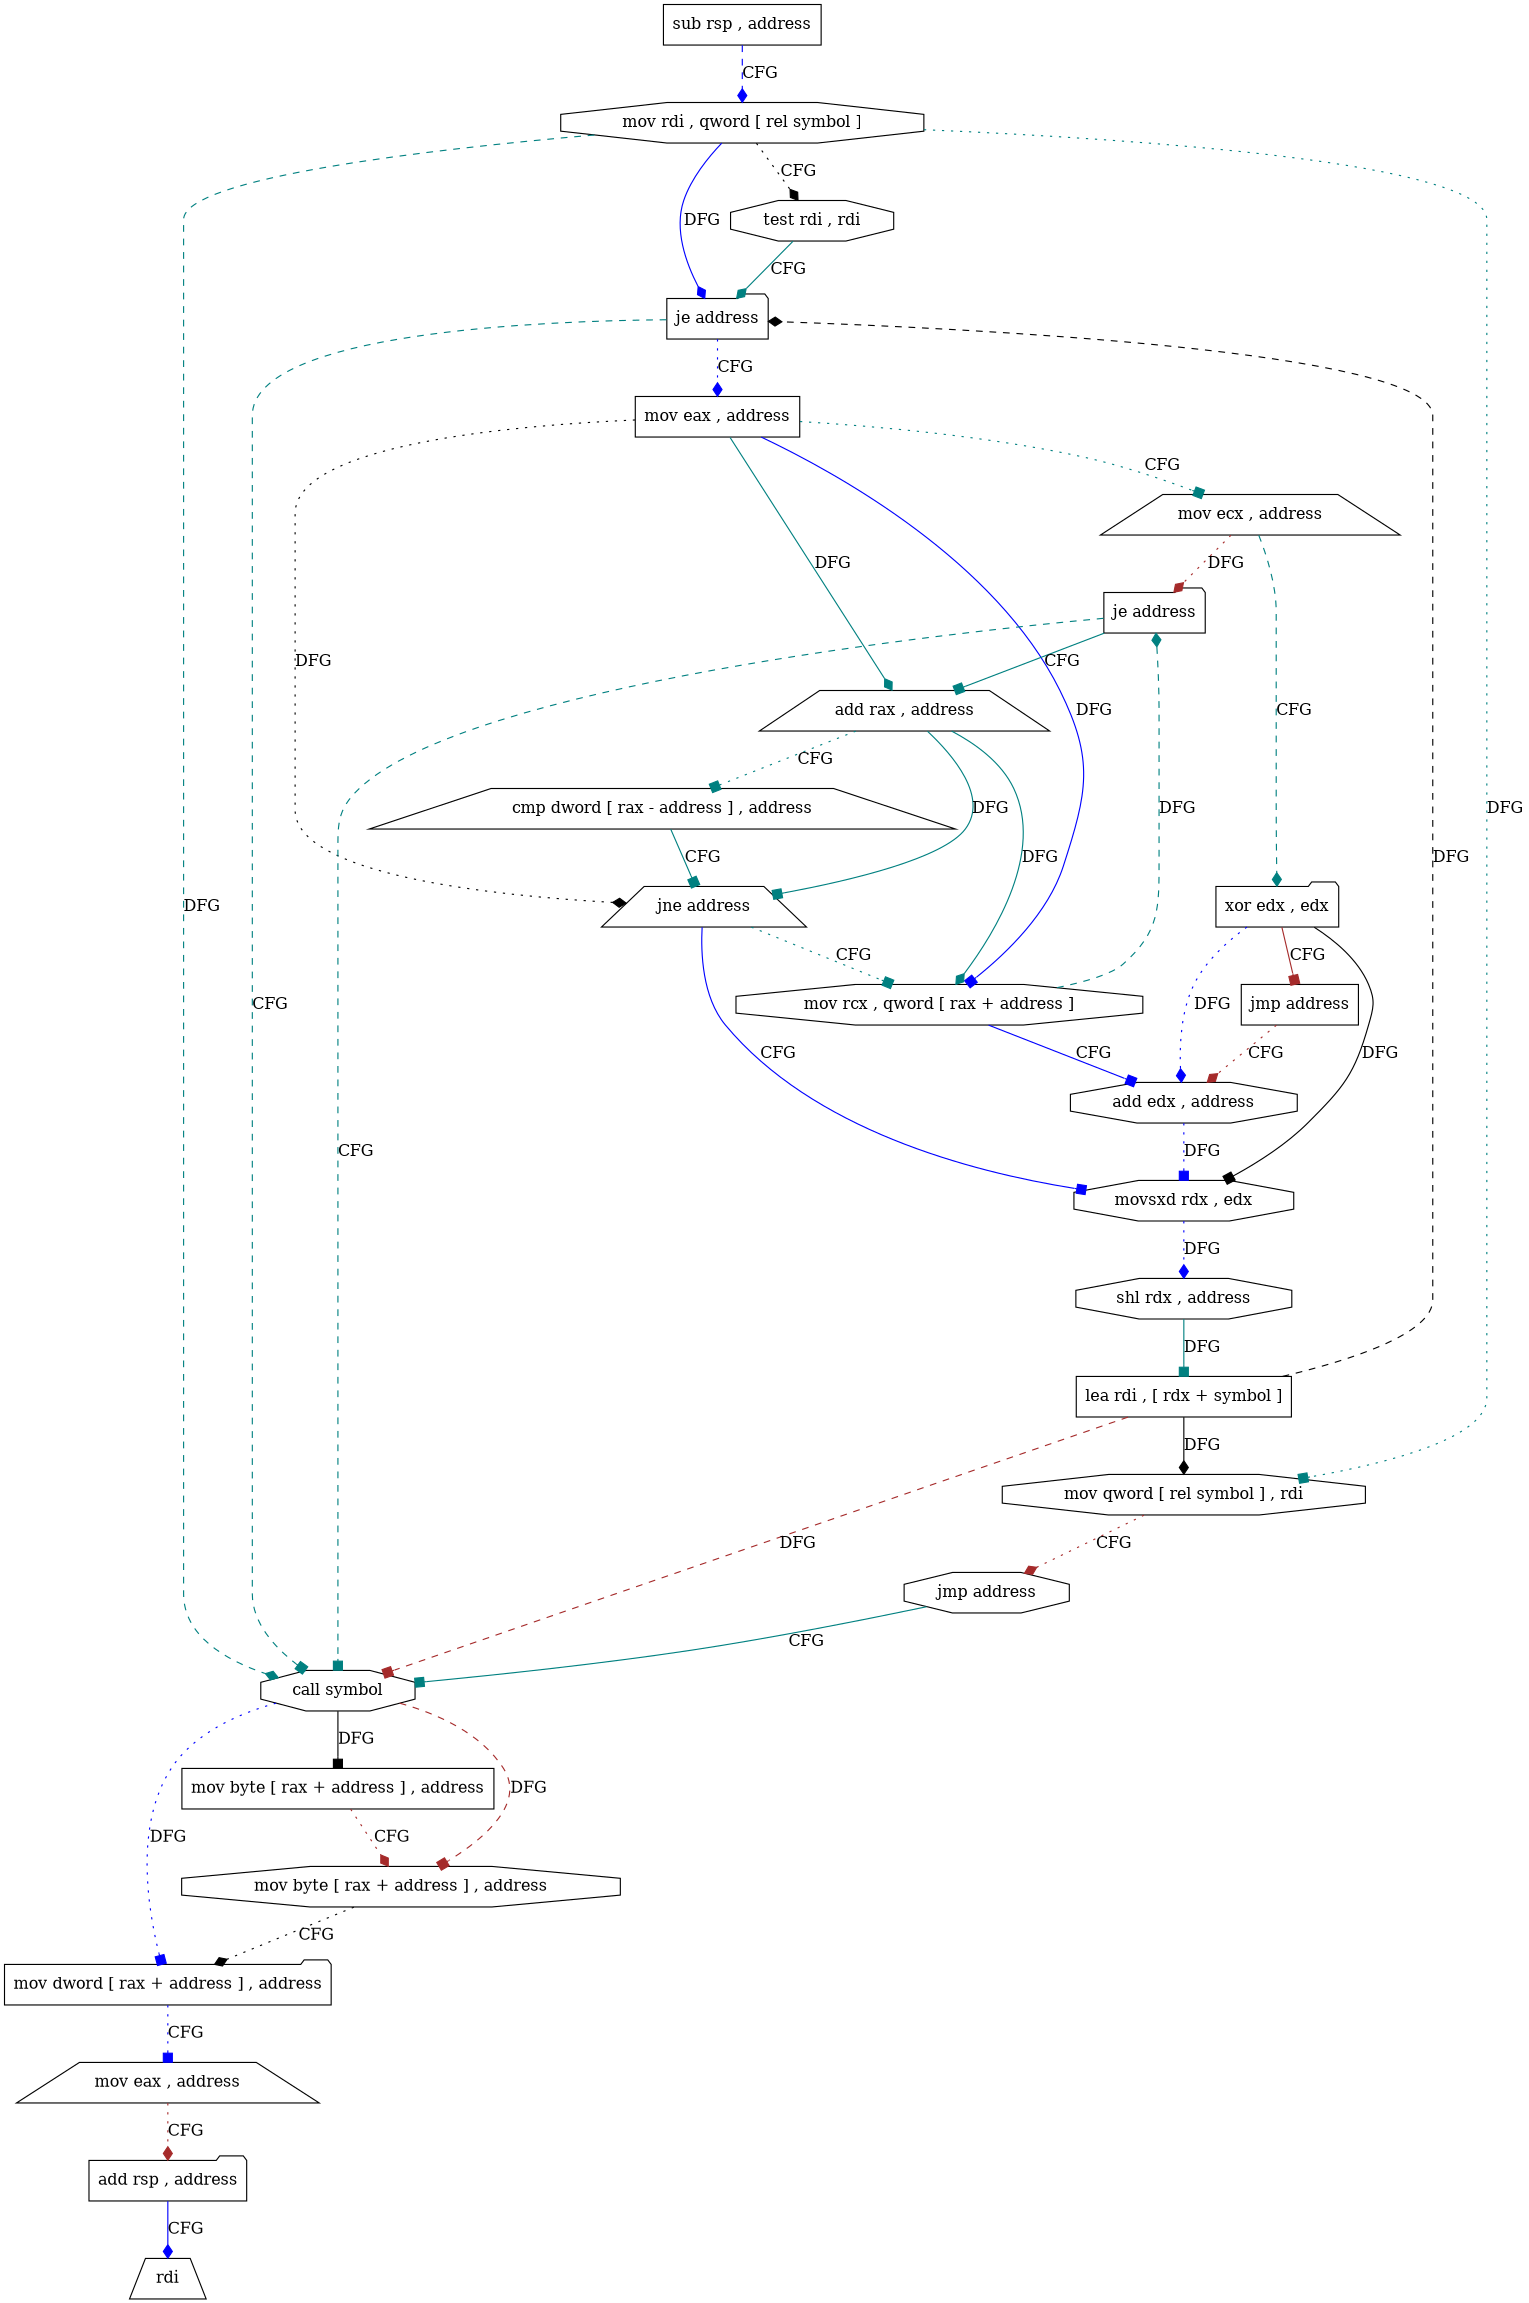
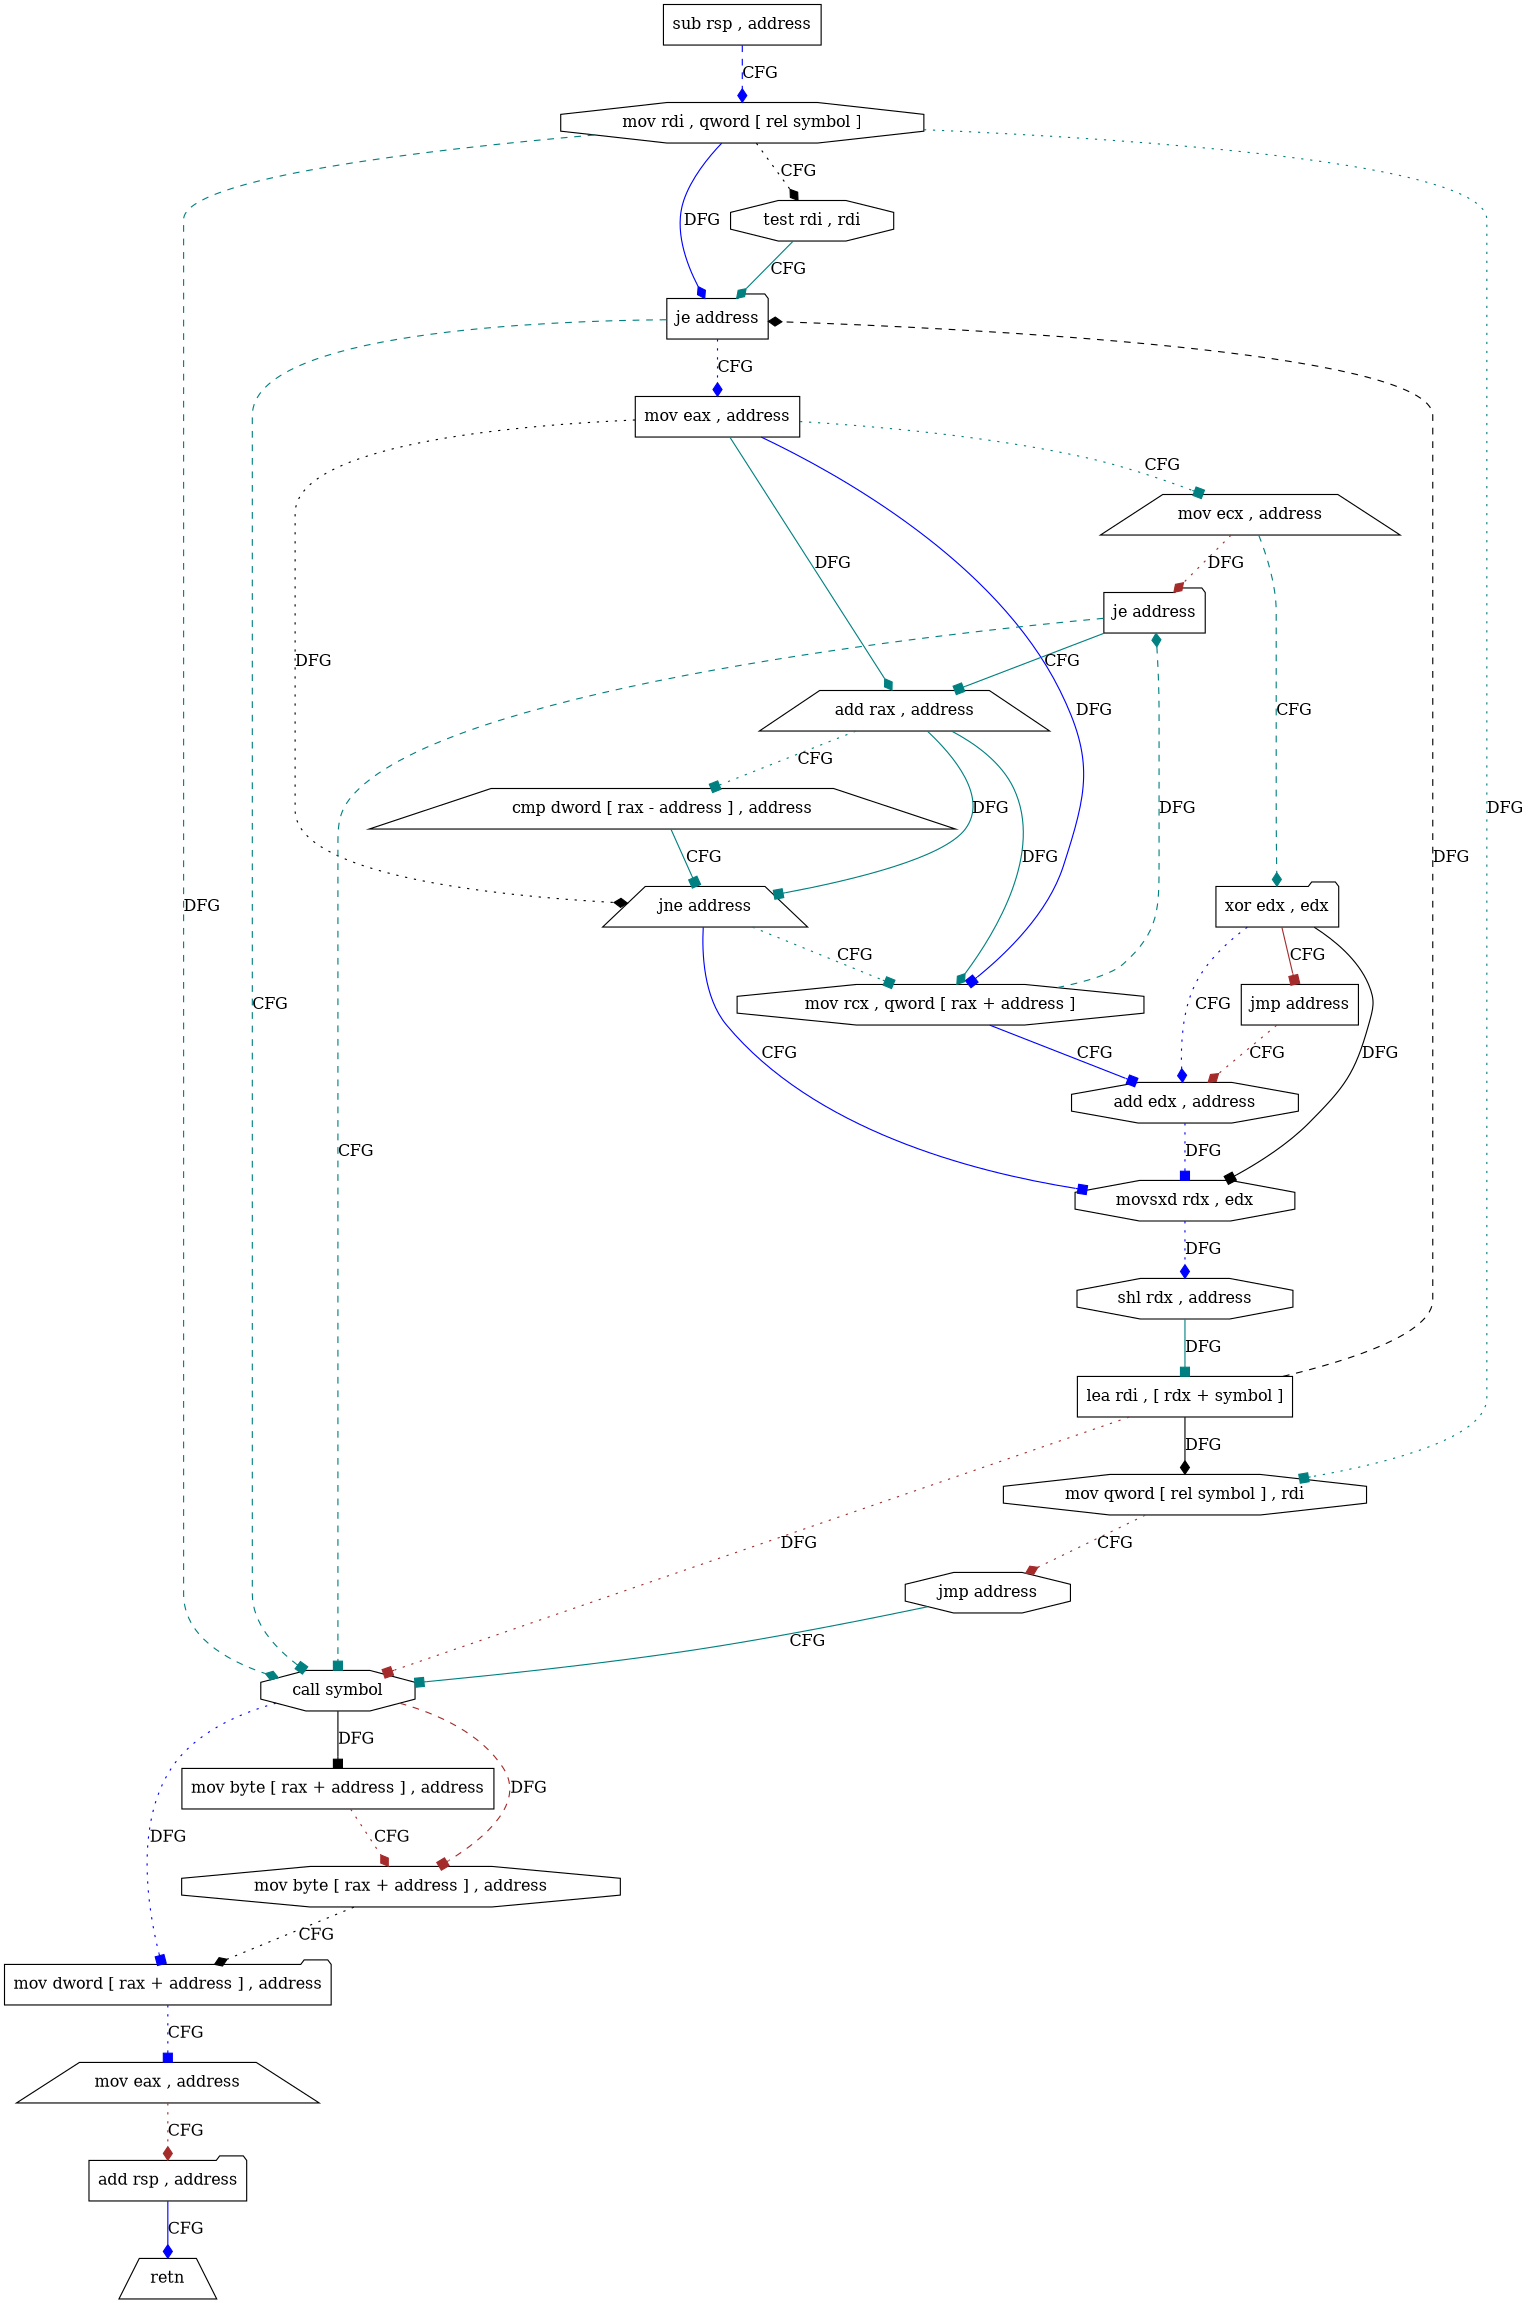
edge "xor edx , edx" -> "add edx , address": label "DFG" -> "CFG"
edge "lea rdi , [ rdx + symbol ]" -> "call symbol": style dashed -> dotted
node "rdi": label "rdi" -> "retn"
